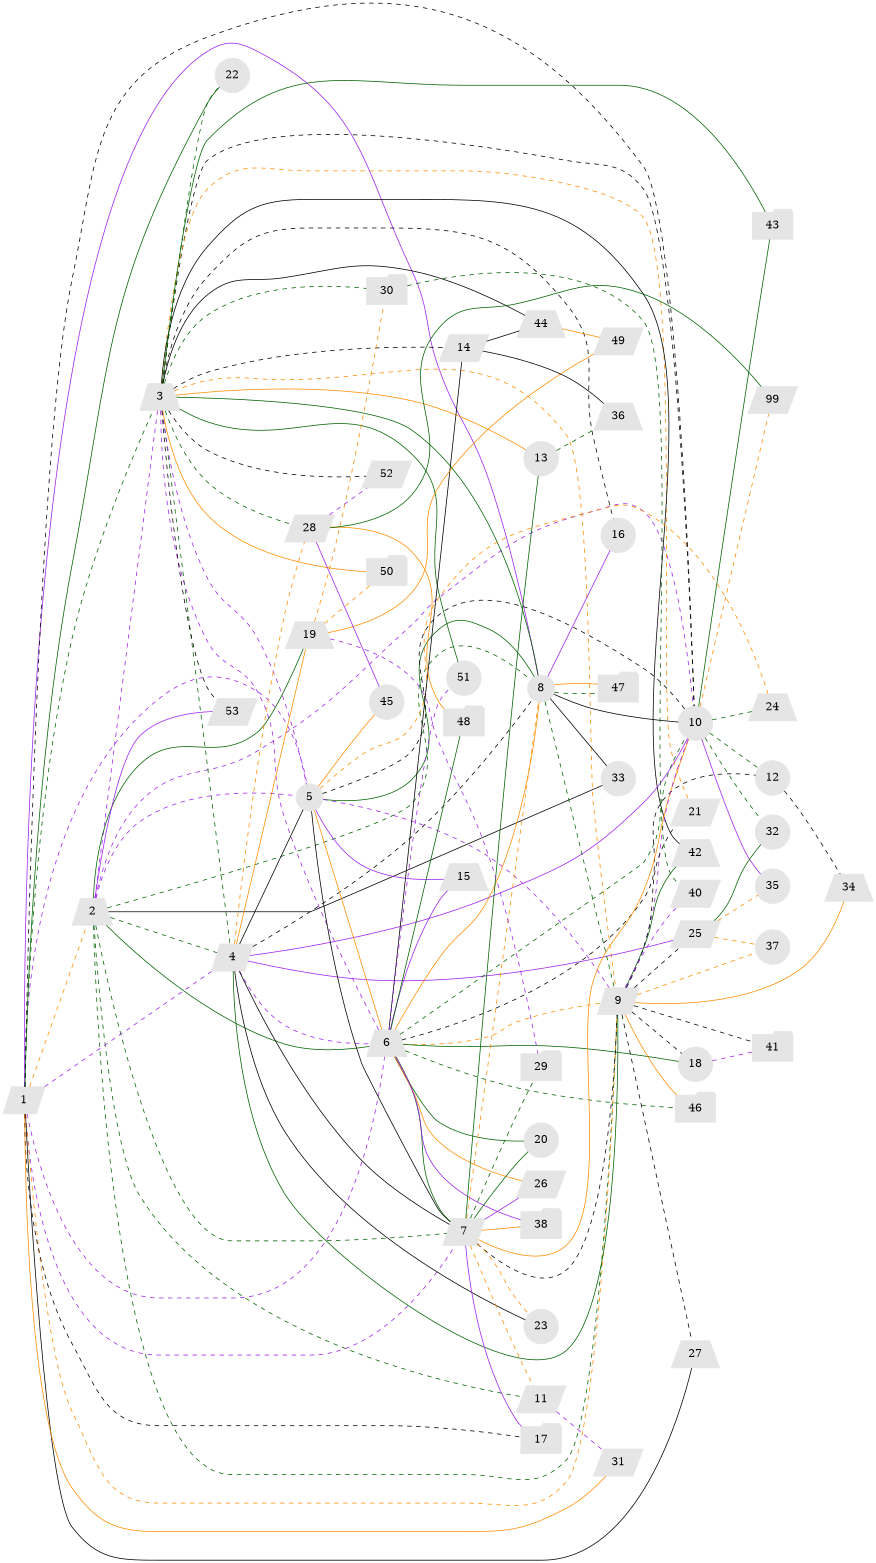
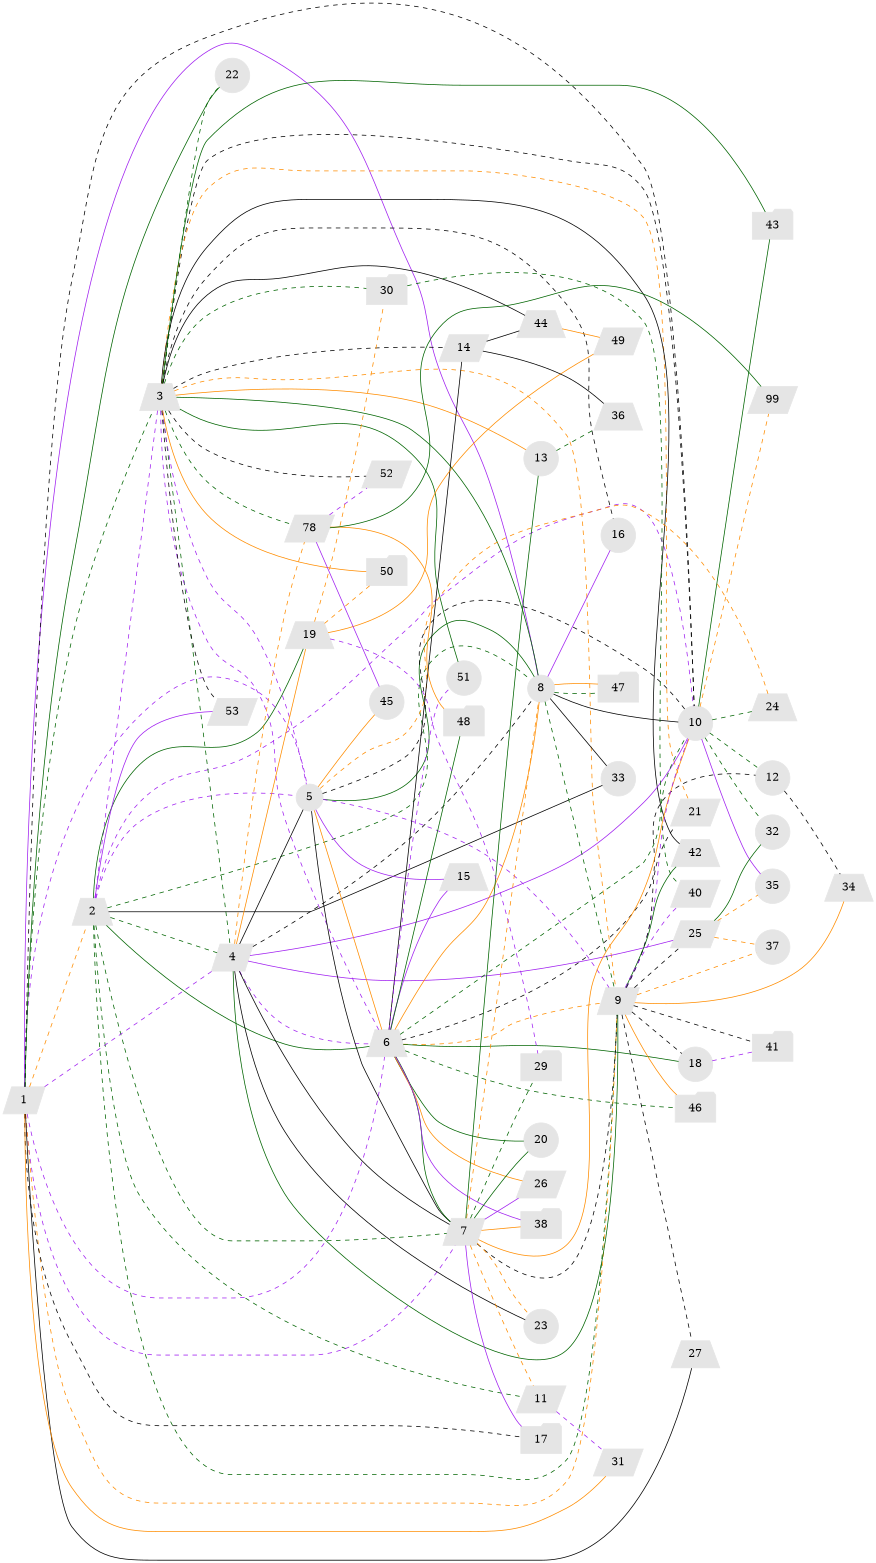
node "28": label "28" -> "78"
